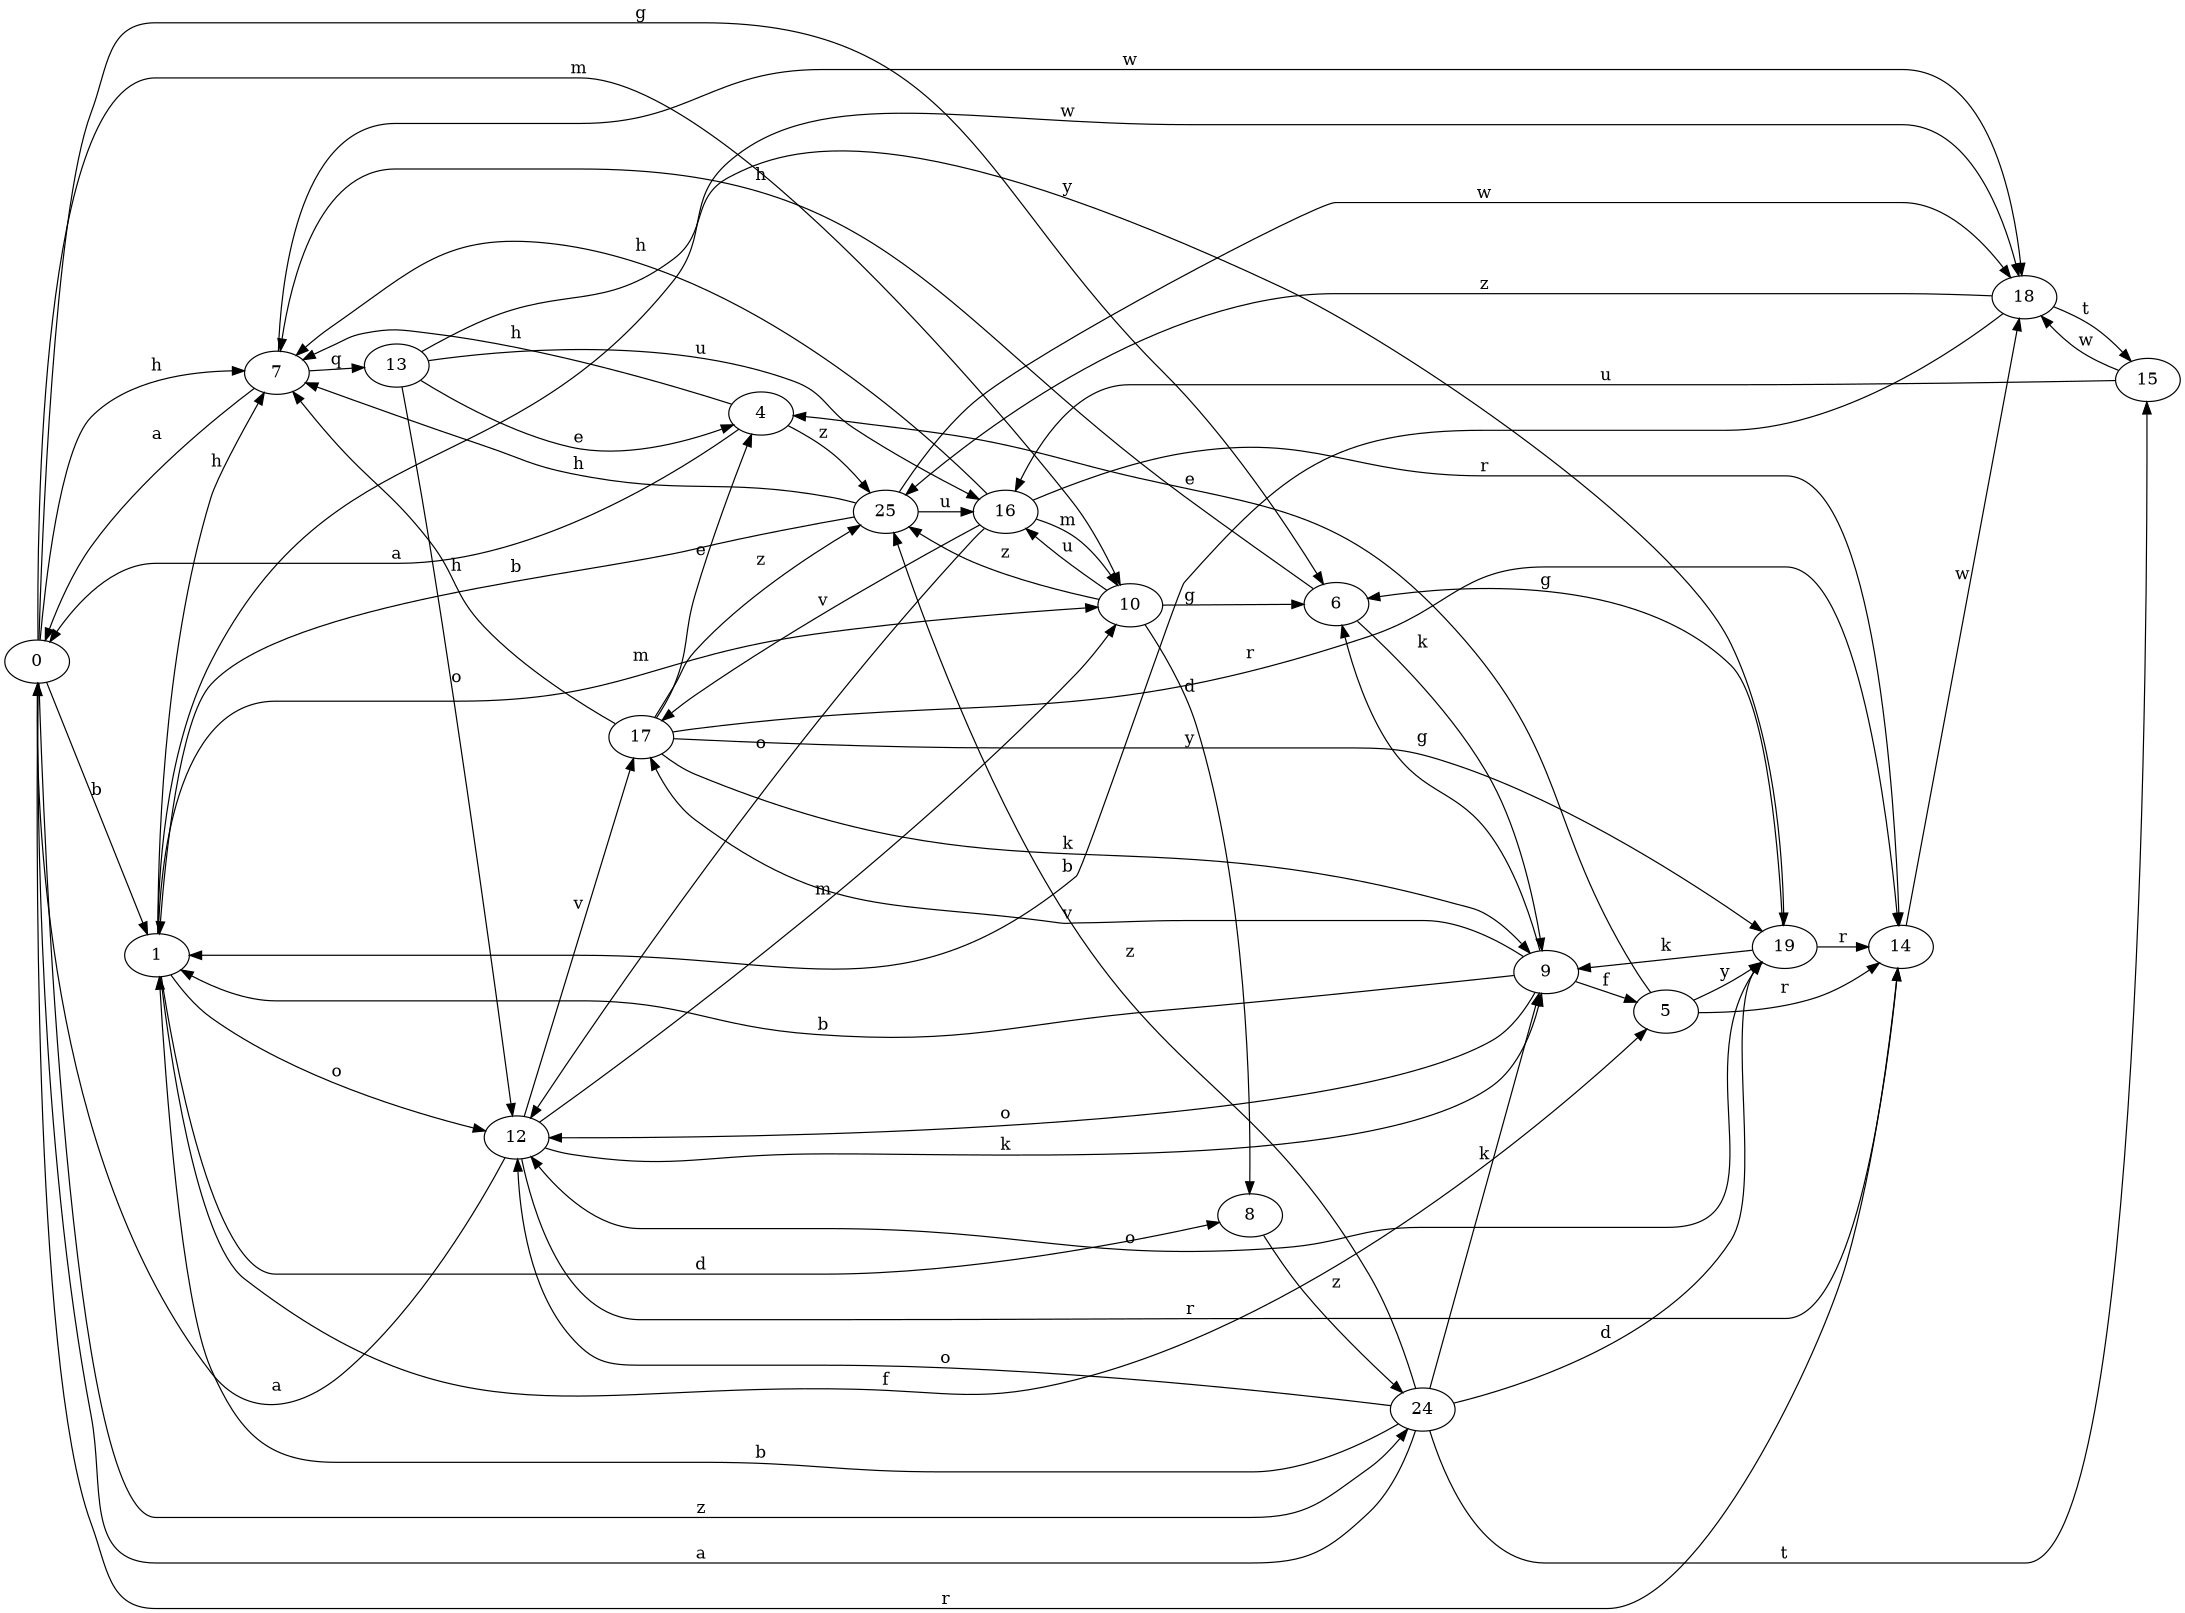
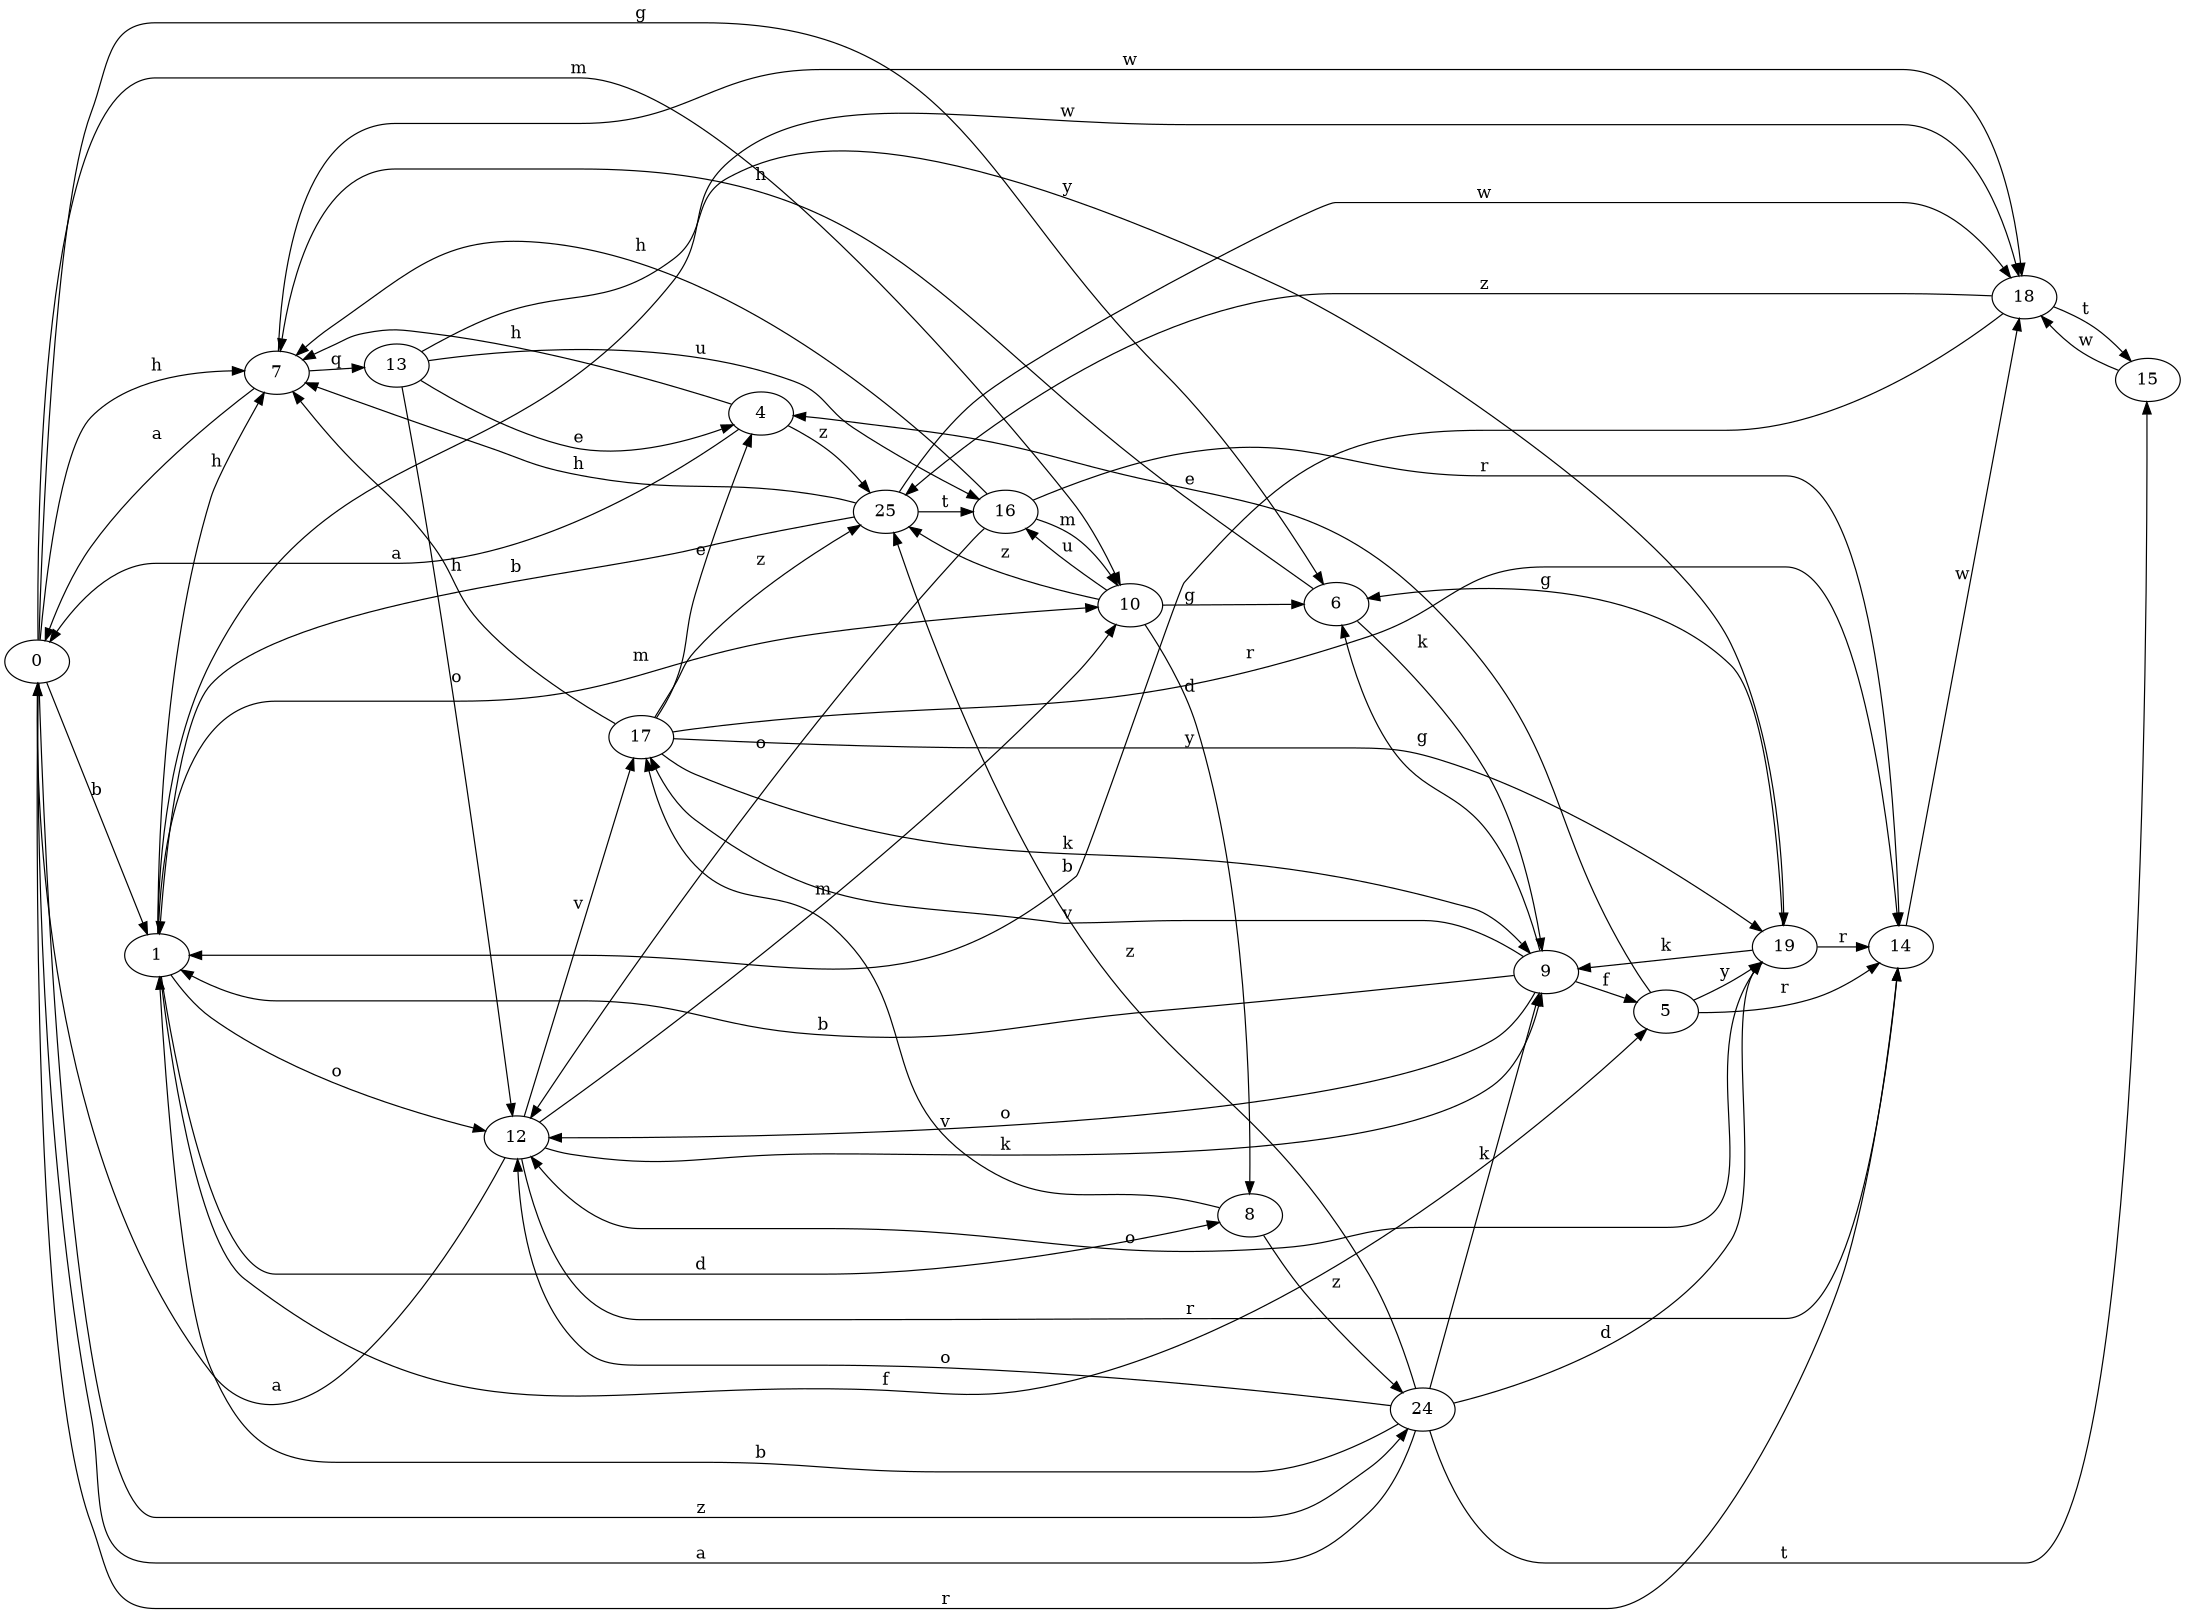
edge "15" -> "16": removed, label "u"
edge "25" -> "16": label "u" -> "t"
edge "16" -> "17": now "8" -> "17"
